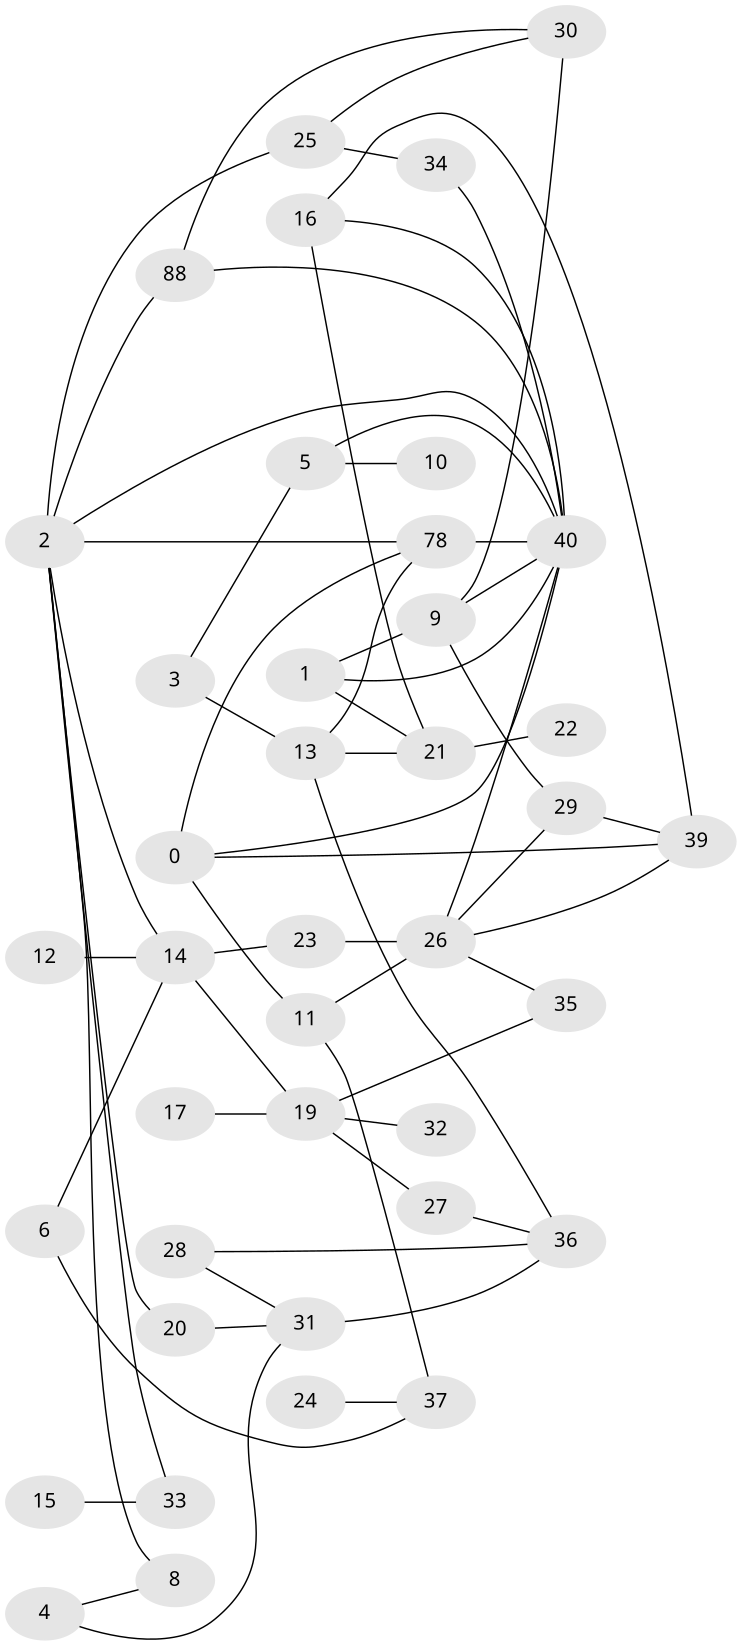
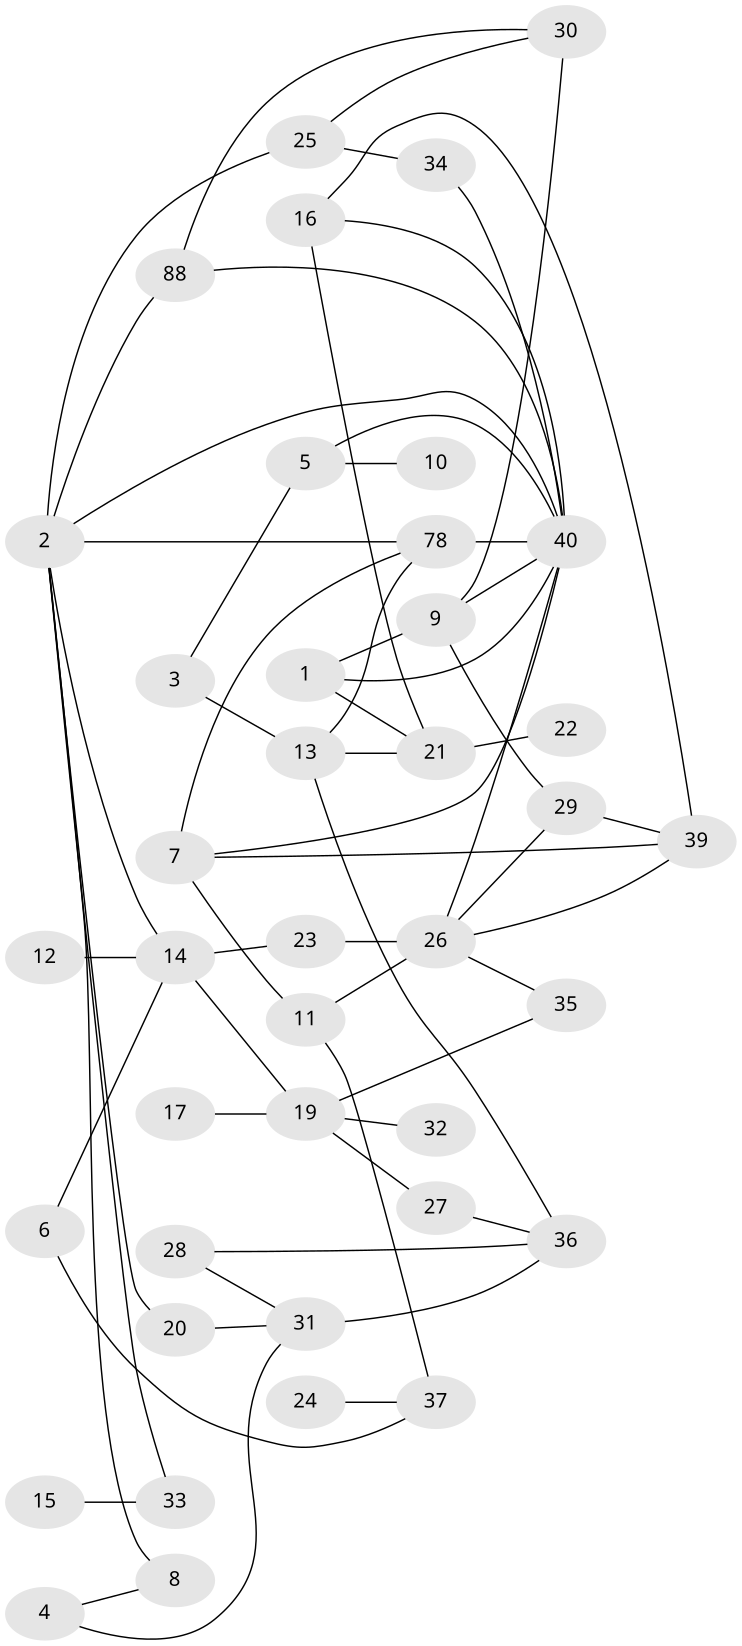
node "0": label "0" -> "7"
